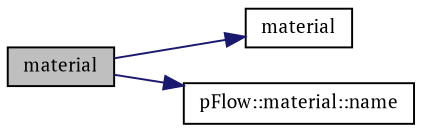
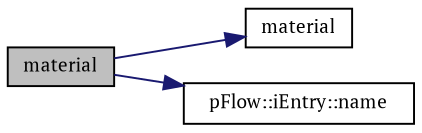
node "pFlow::material::name": label "pFlow::material::name" -> "pFlow::iEntry::name"
